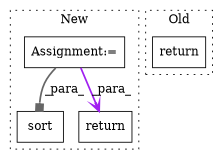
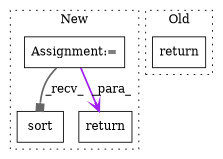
edge "Assignment:=" -> "sort": label "_para_" -> "_recv_"
